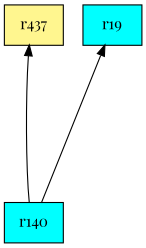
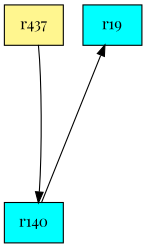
edge "r140" -> "r437": reversed
